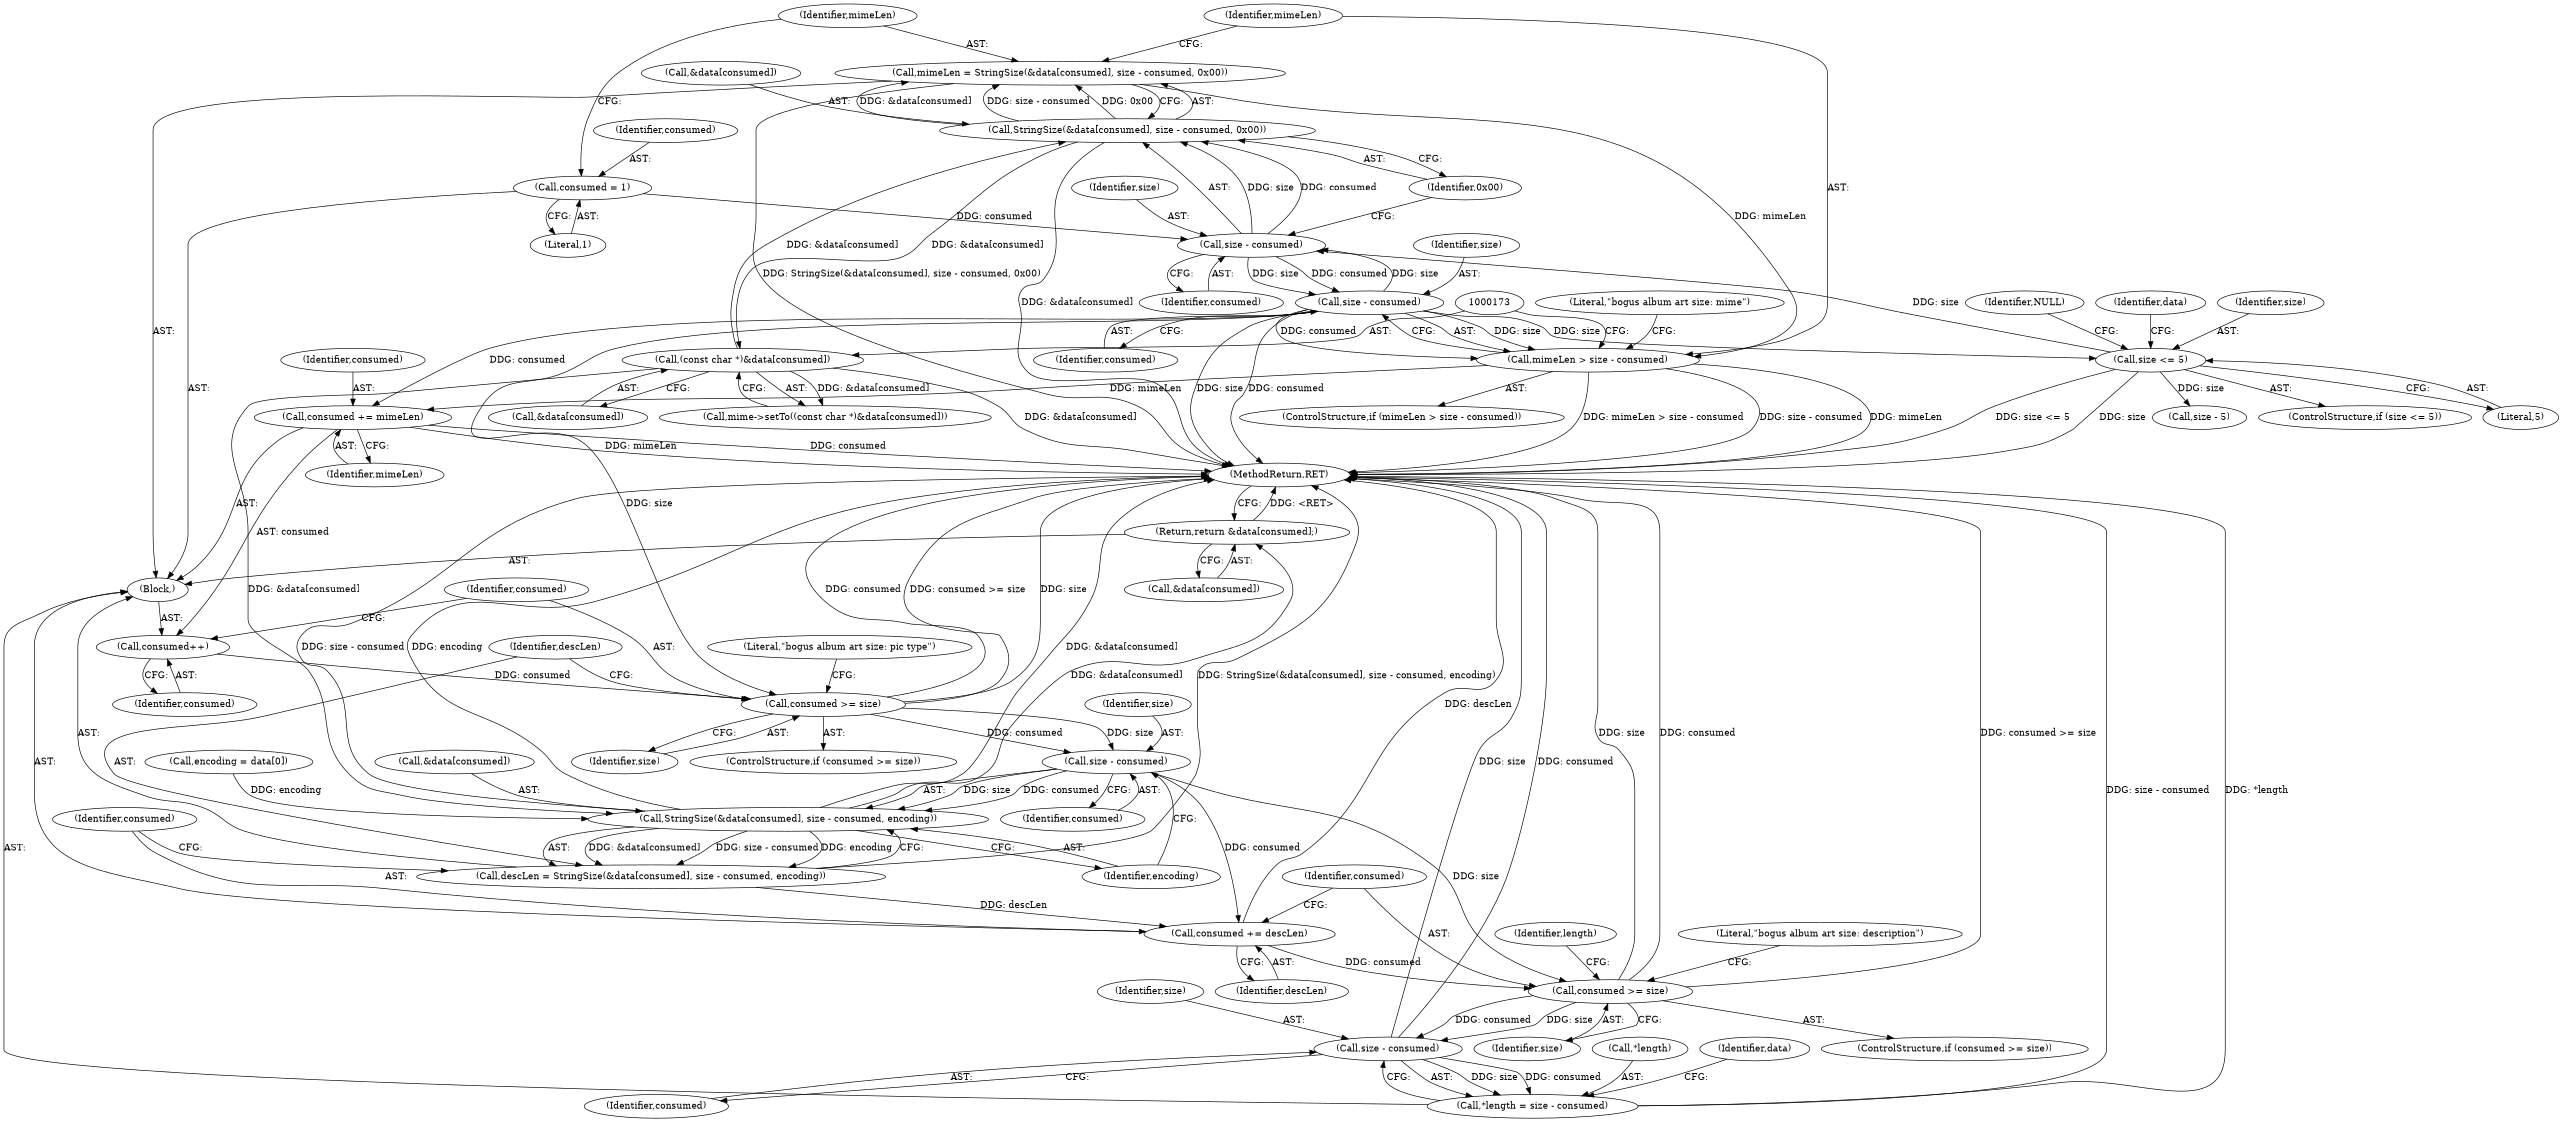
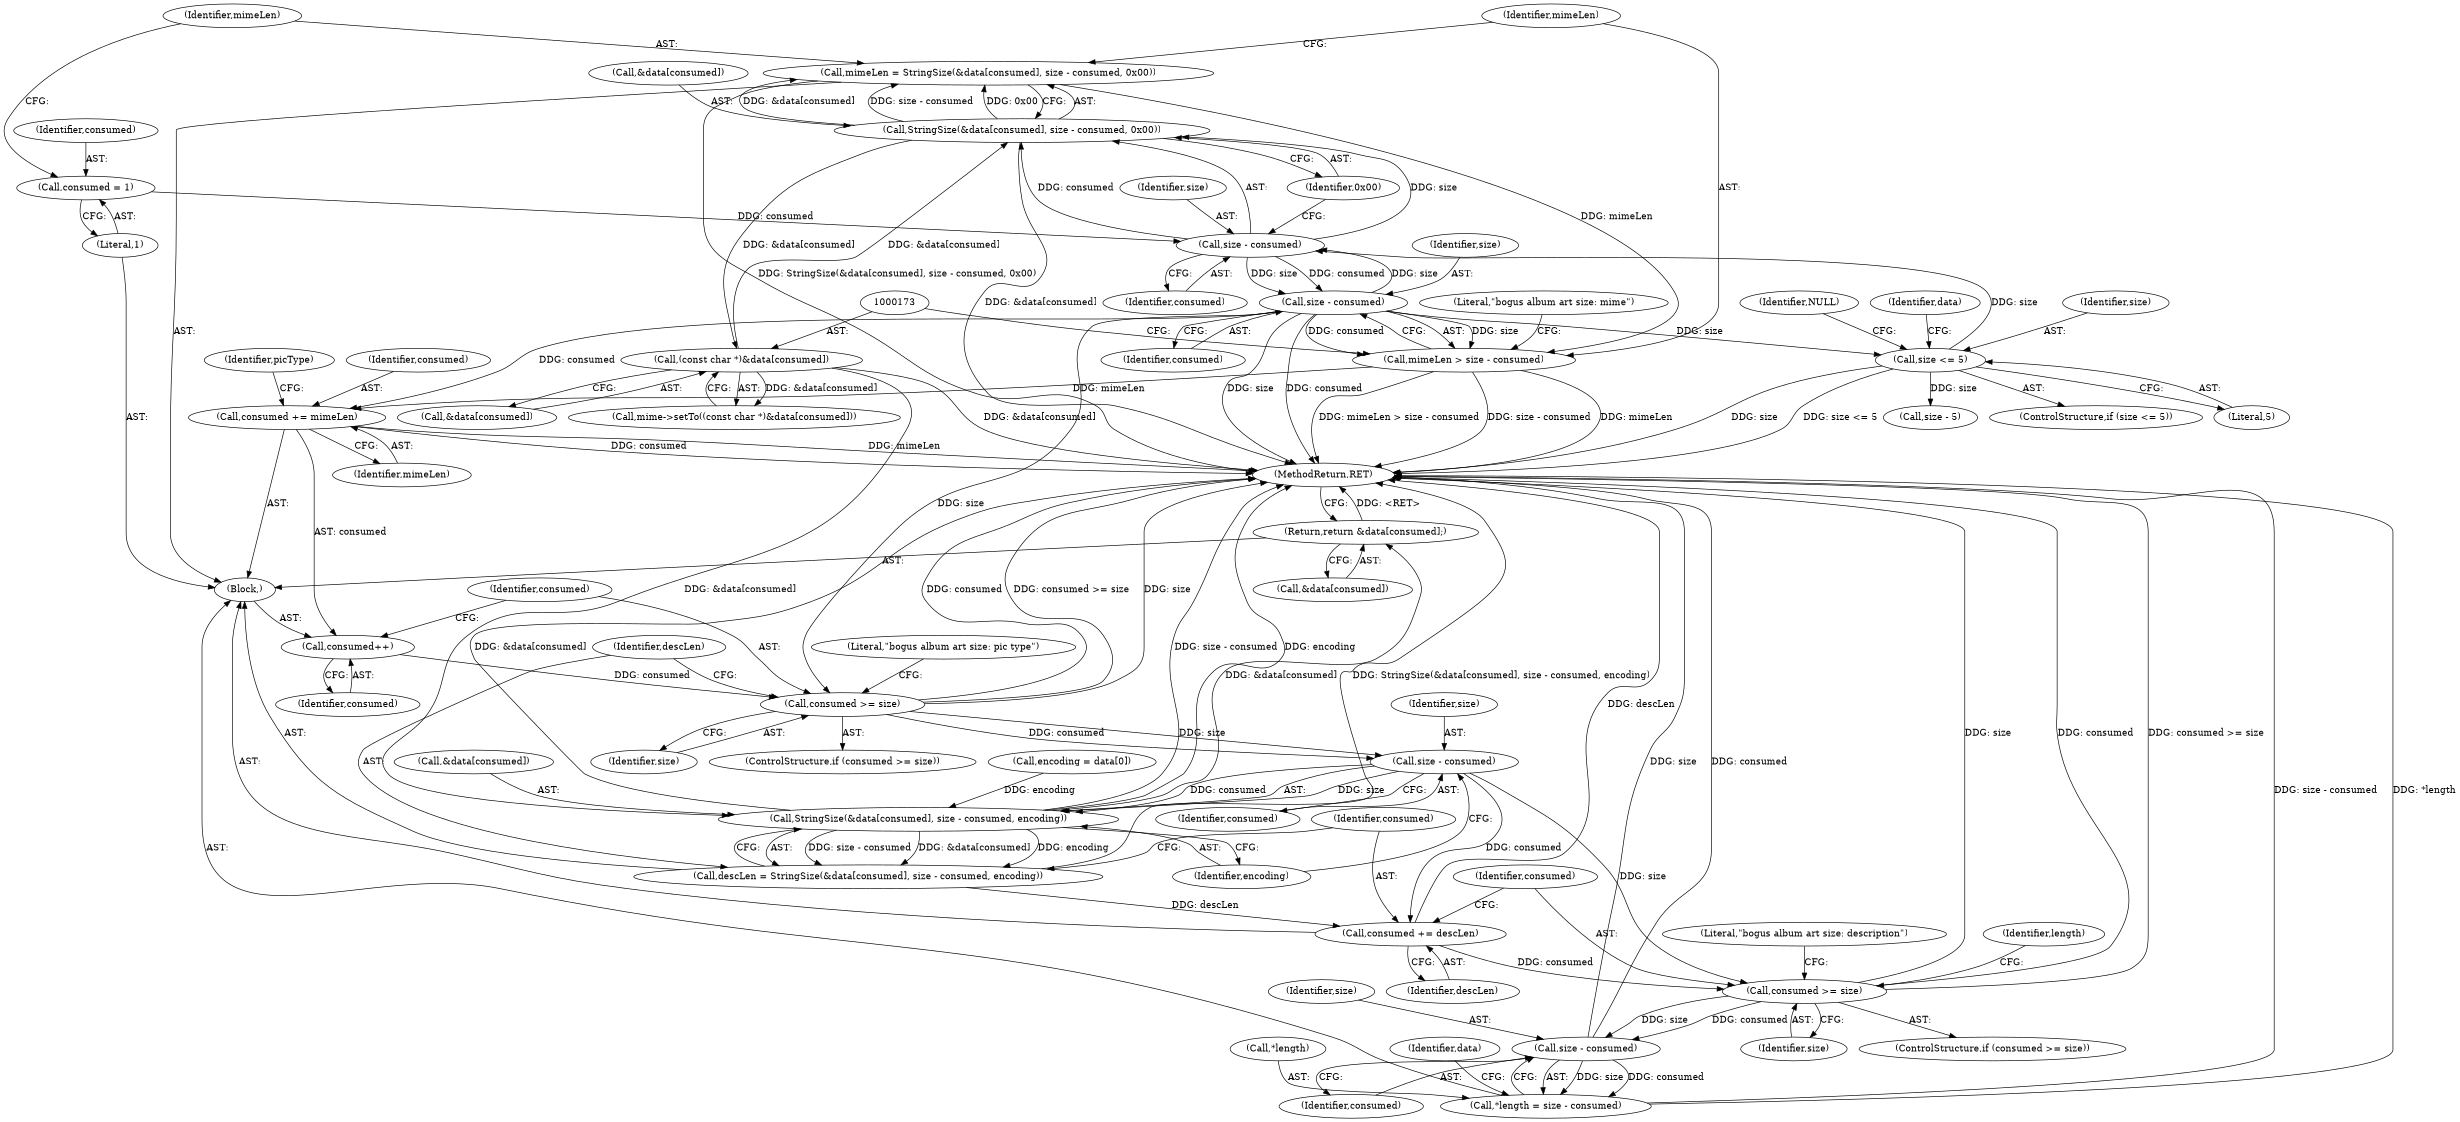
edge "(Call,consumed = 1)" -> "(Block,)": now "(Literal,1)" -> "(Block,)"
node "(Identifier,picType)": added
node "(ControlStructure,if (mimeLen > size - consumed))": removed
